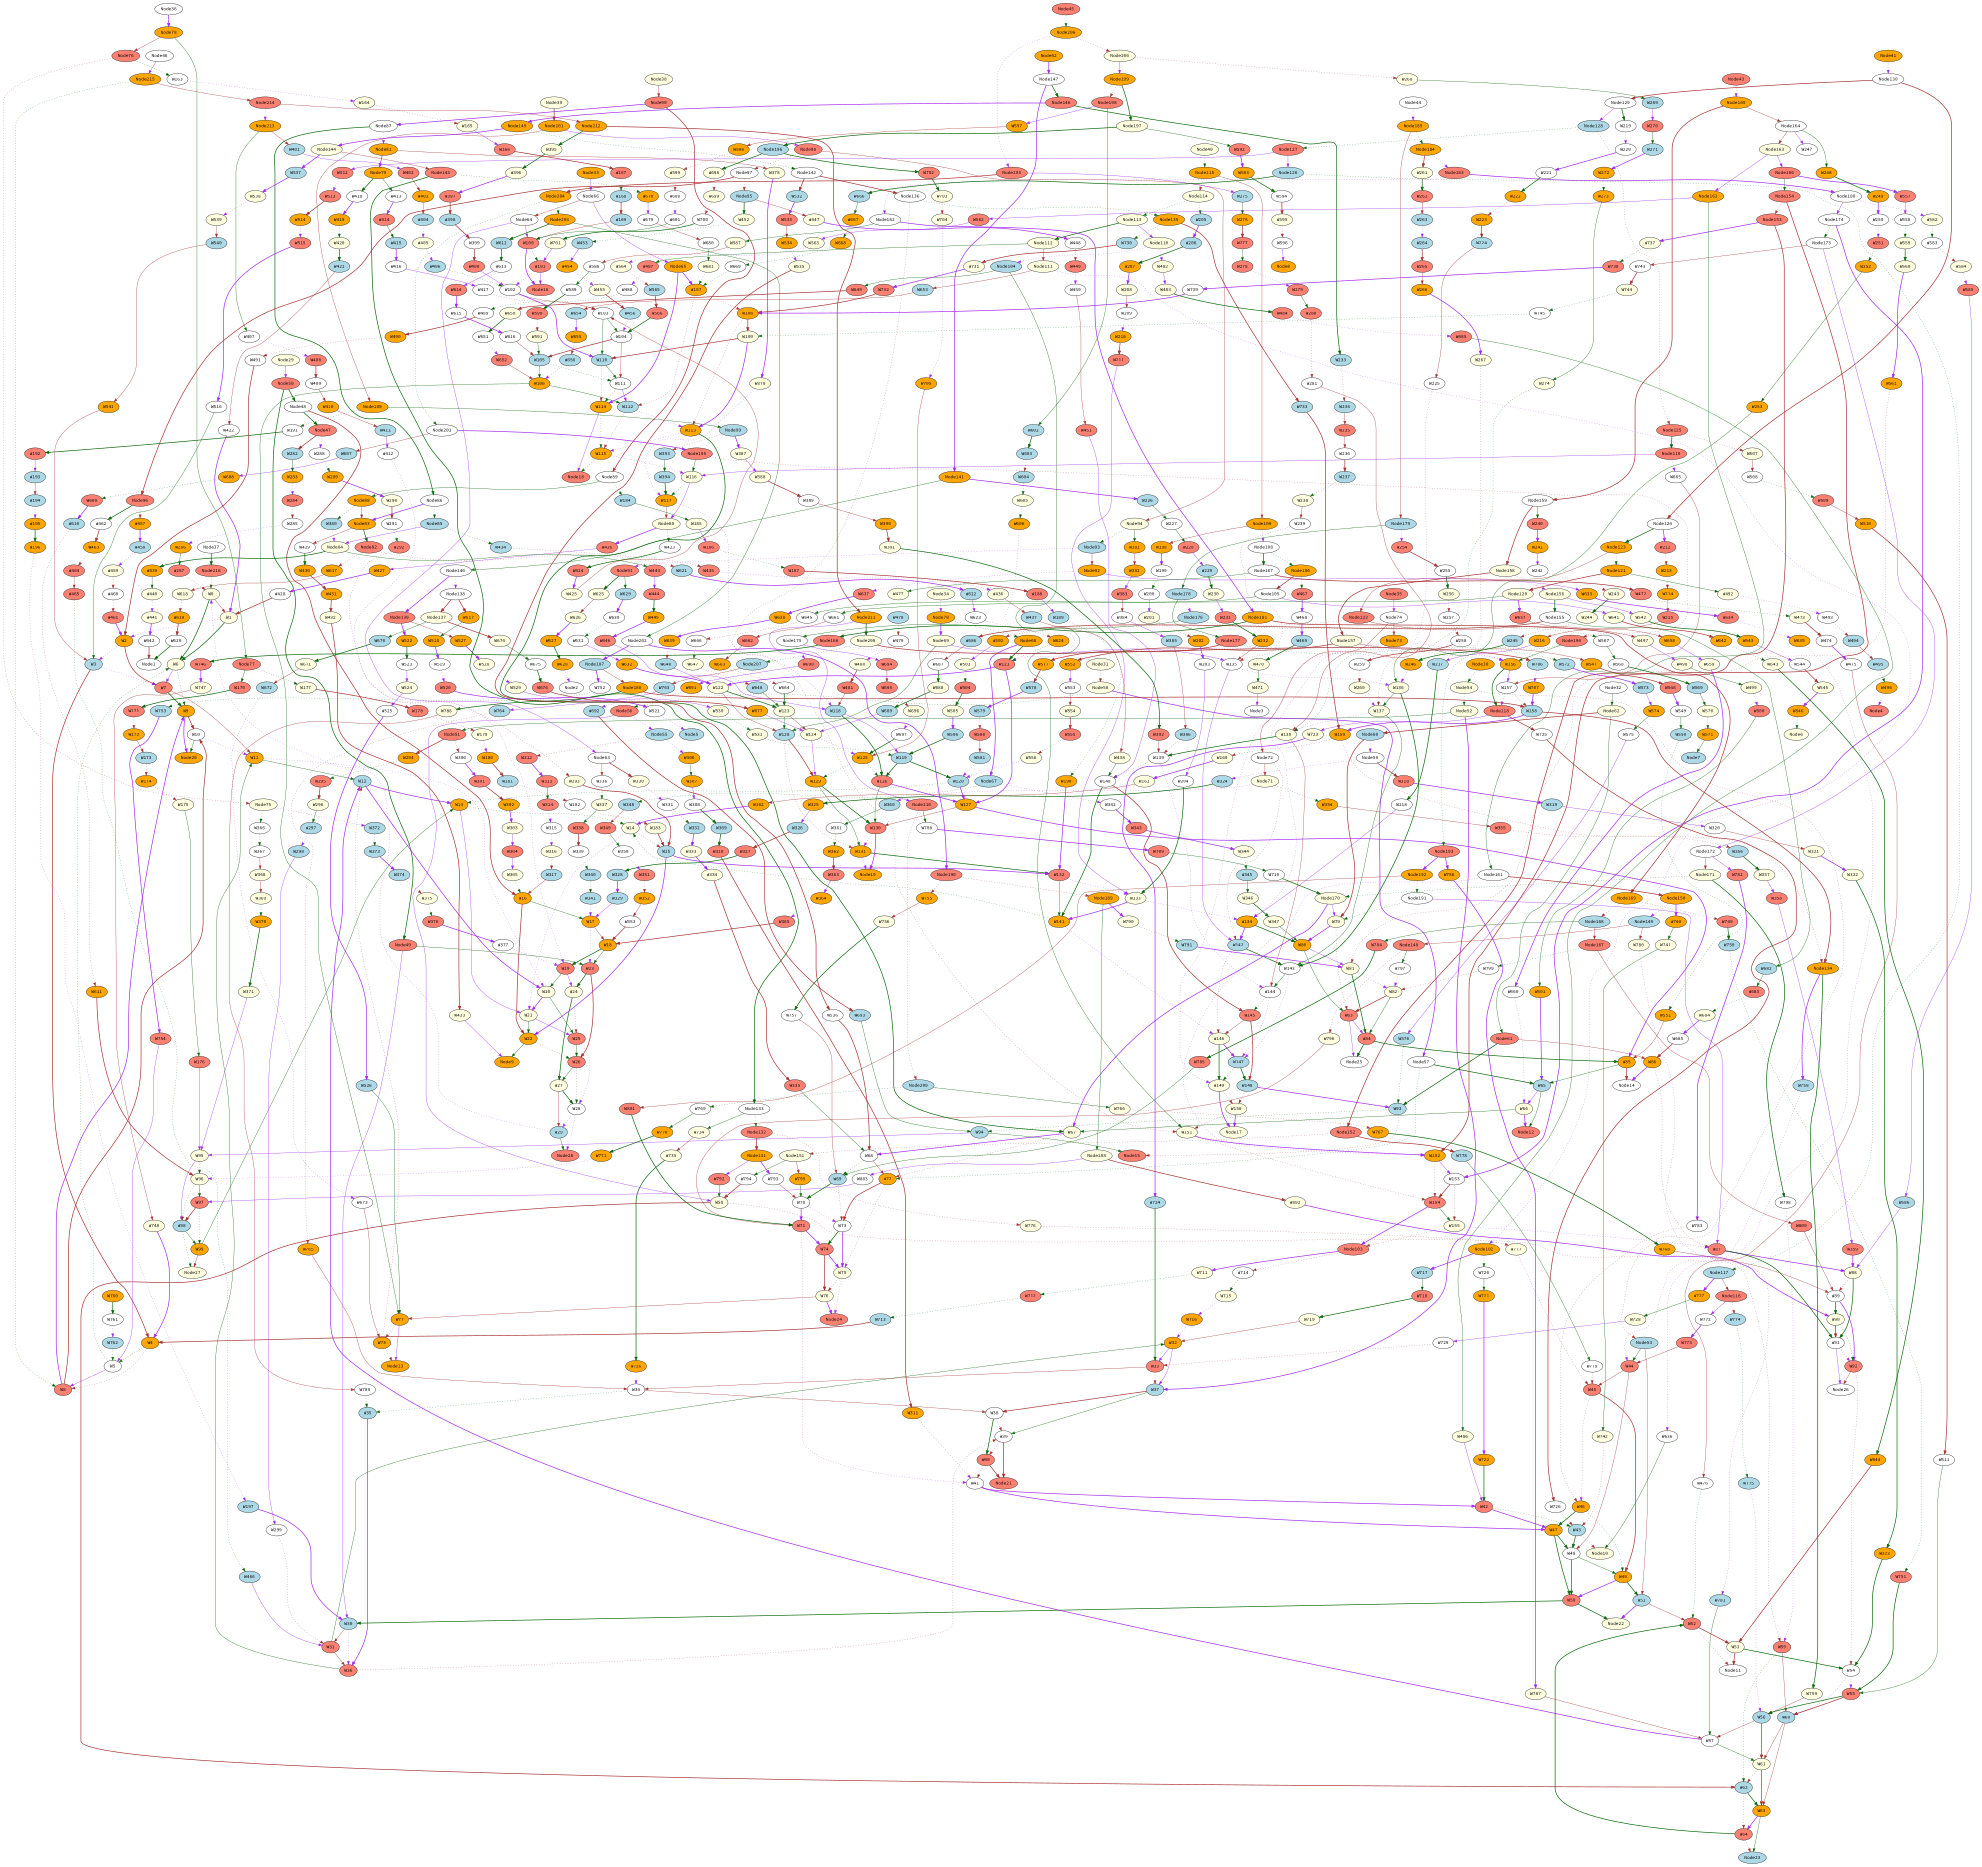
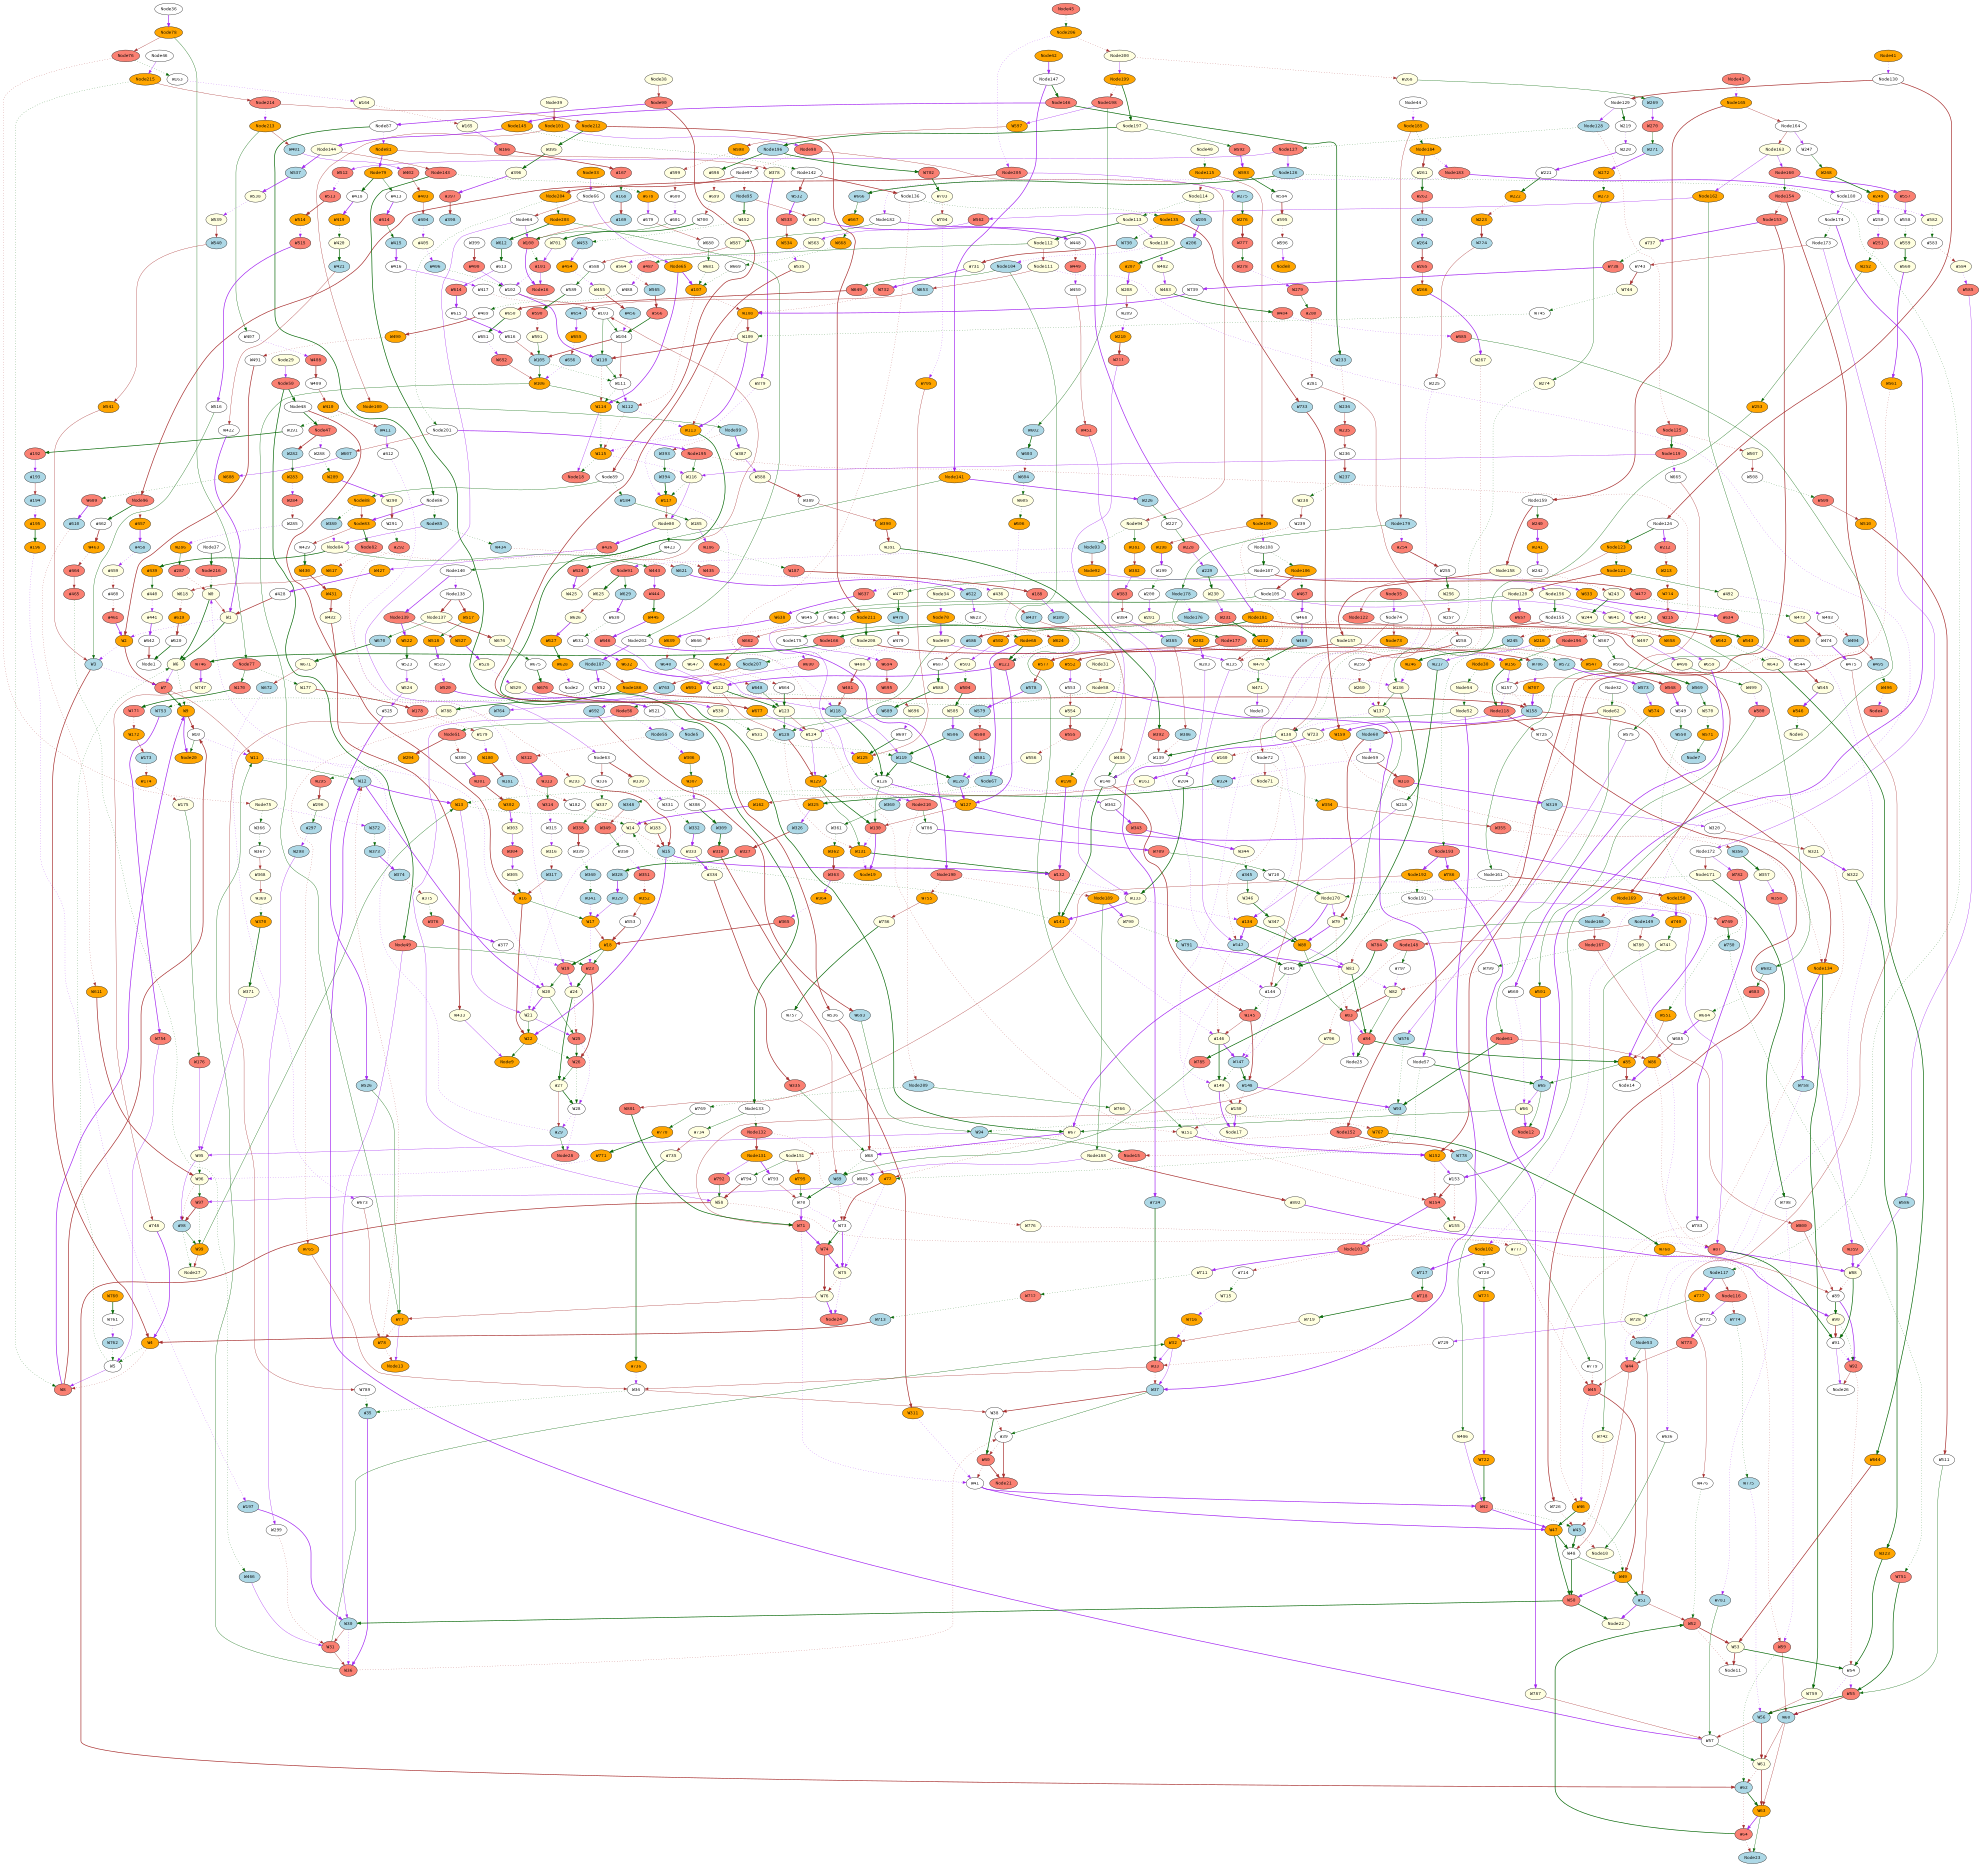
edge "Node164" -> "W248": now "W247" -> "W248"
edge "W398" -> "W399": removed
edge "W732" -> "W108": style bold -> dotted
edge "W477" -> "W478": added
node "W126": fillcolor salmon -> white
